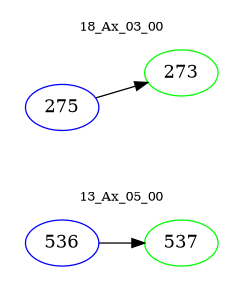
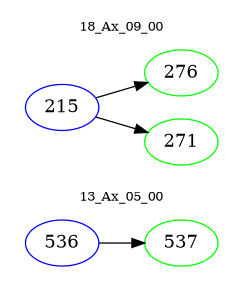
cluster "18_Ax_03_00": label "18_Ax_03_00" -> "18_Ax_09_00"
node "273": label "273" -> "276"
node "275": label "275" -> "215"
node "271": added
